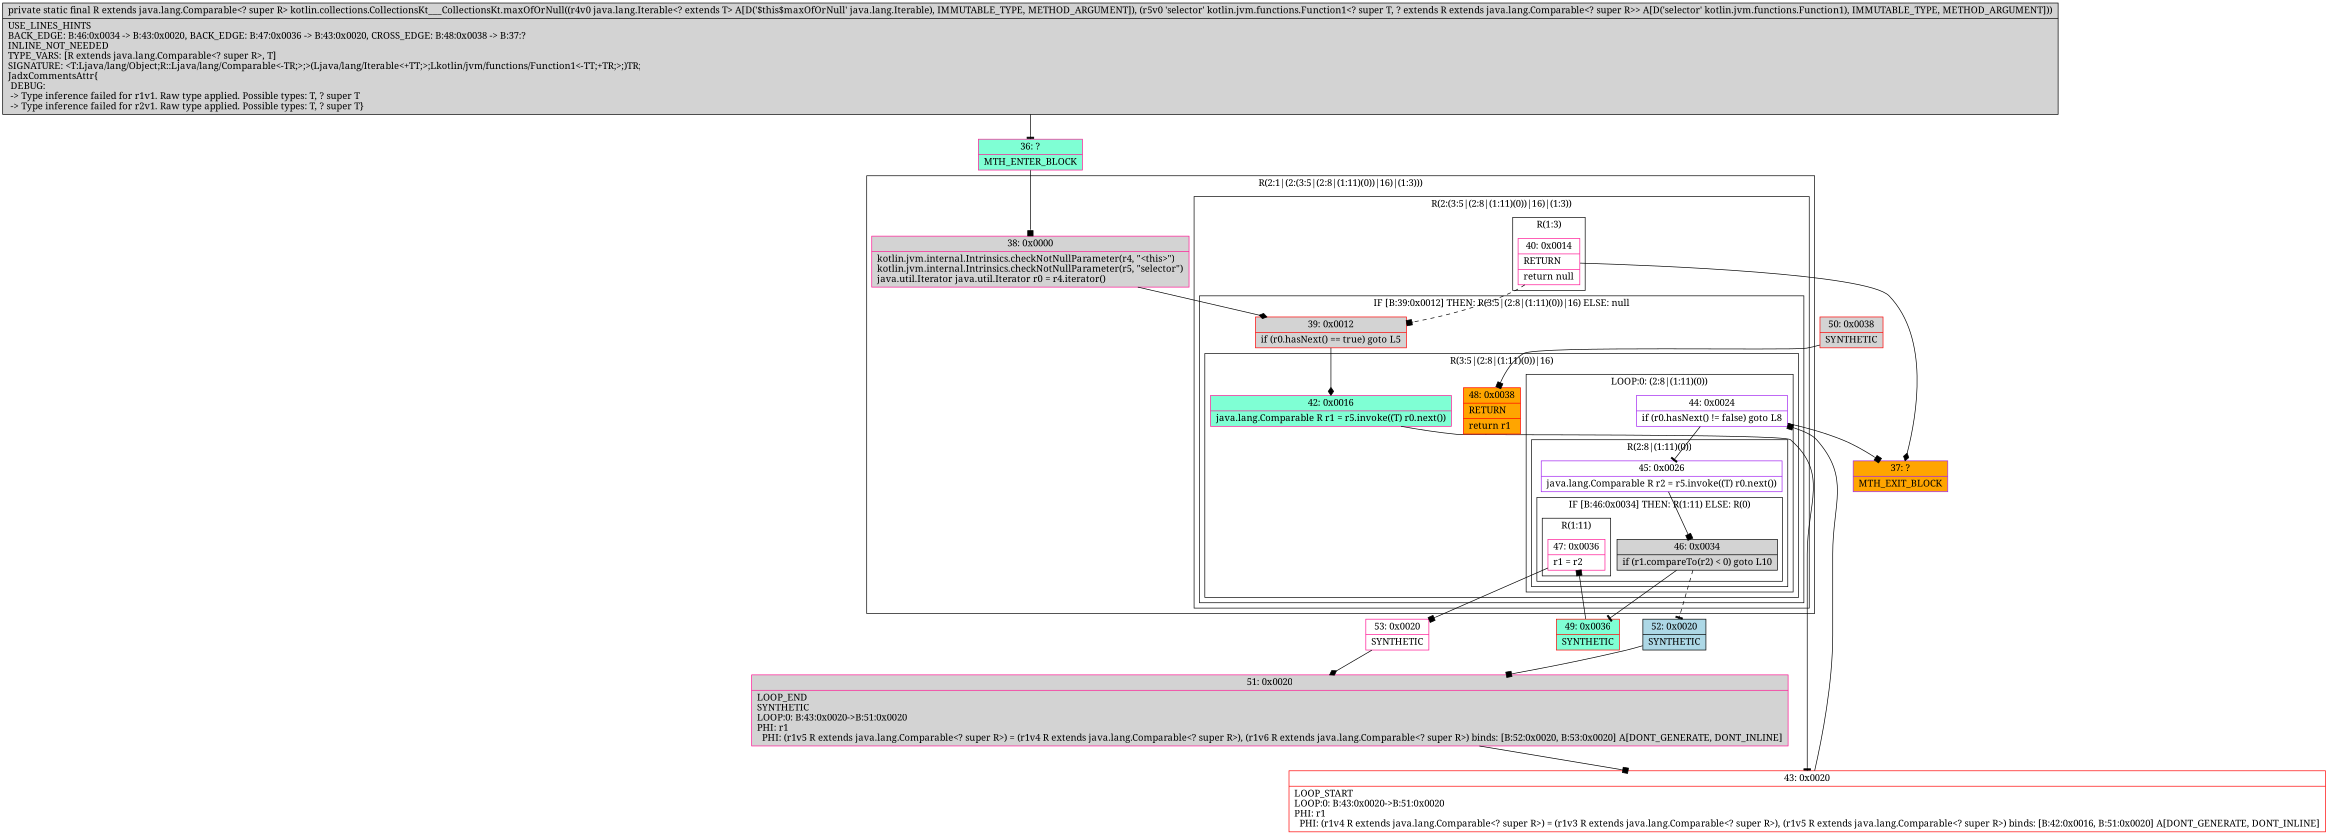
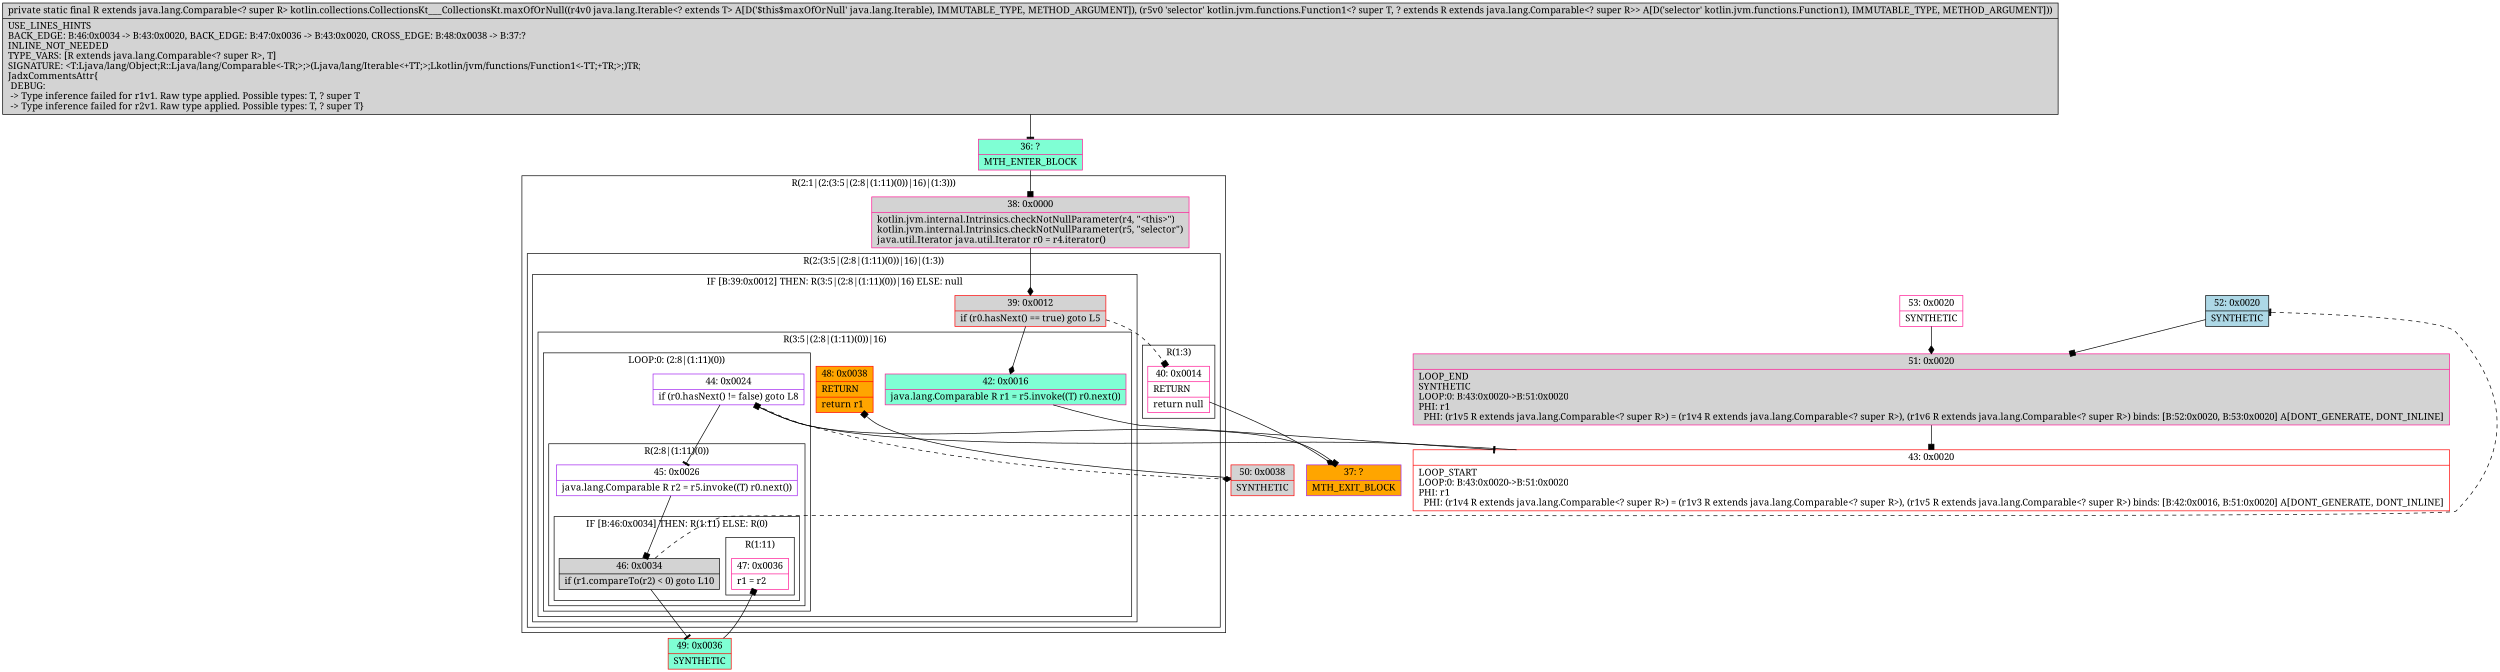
edge "40: 0x0014" -> "39: 0x0012": reversed
edge "44: 0x0024" -> "50: 0x0038": added
edge "47: 0x0036" -> "53: 0x0020": removed
